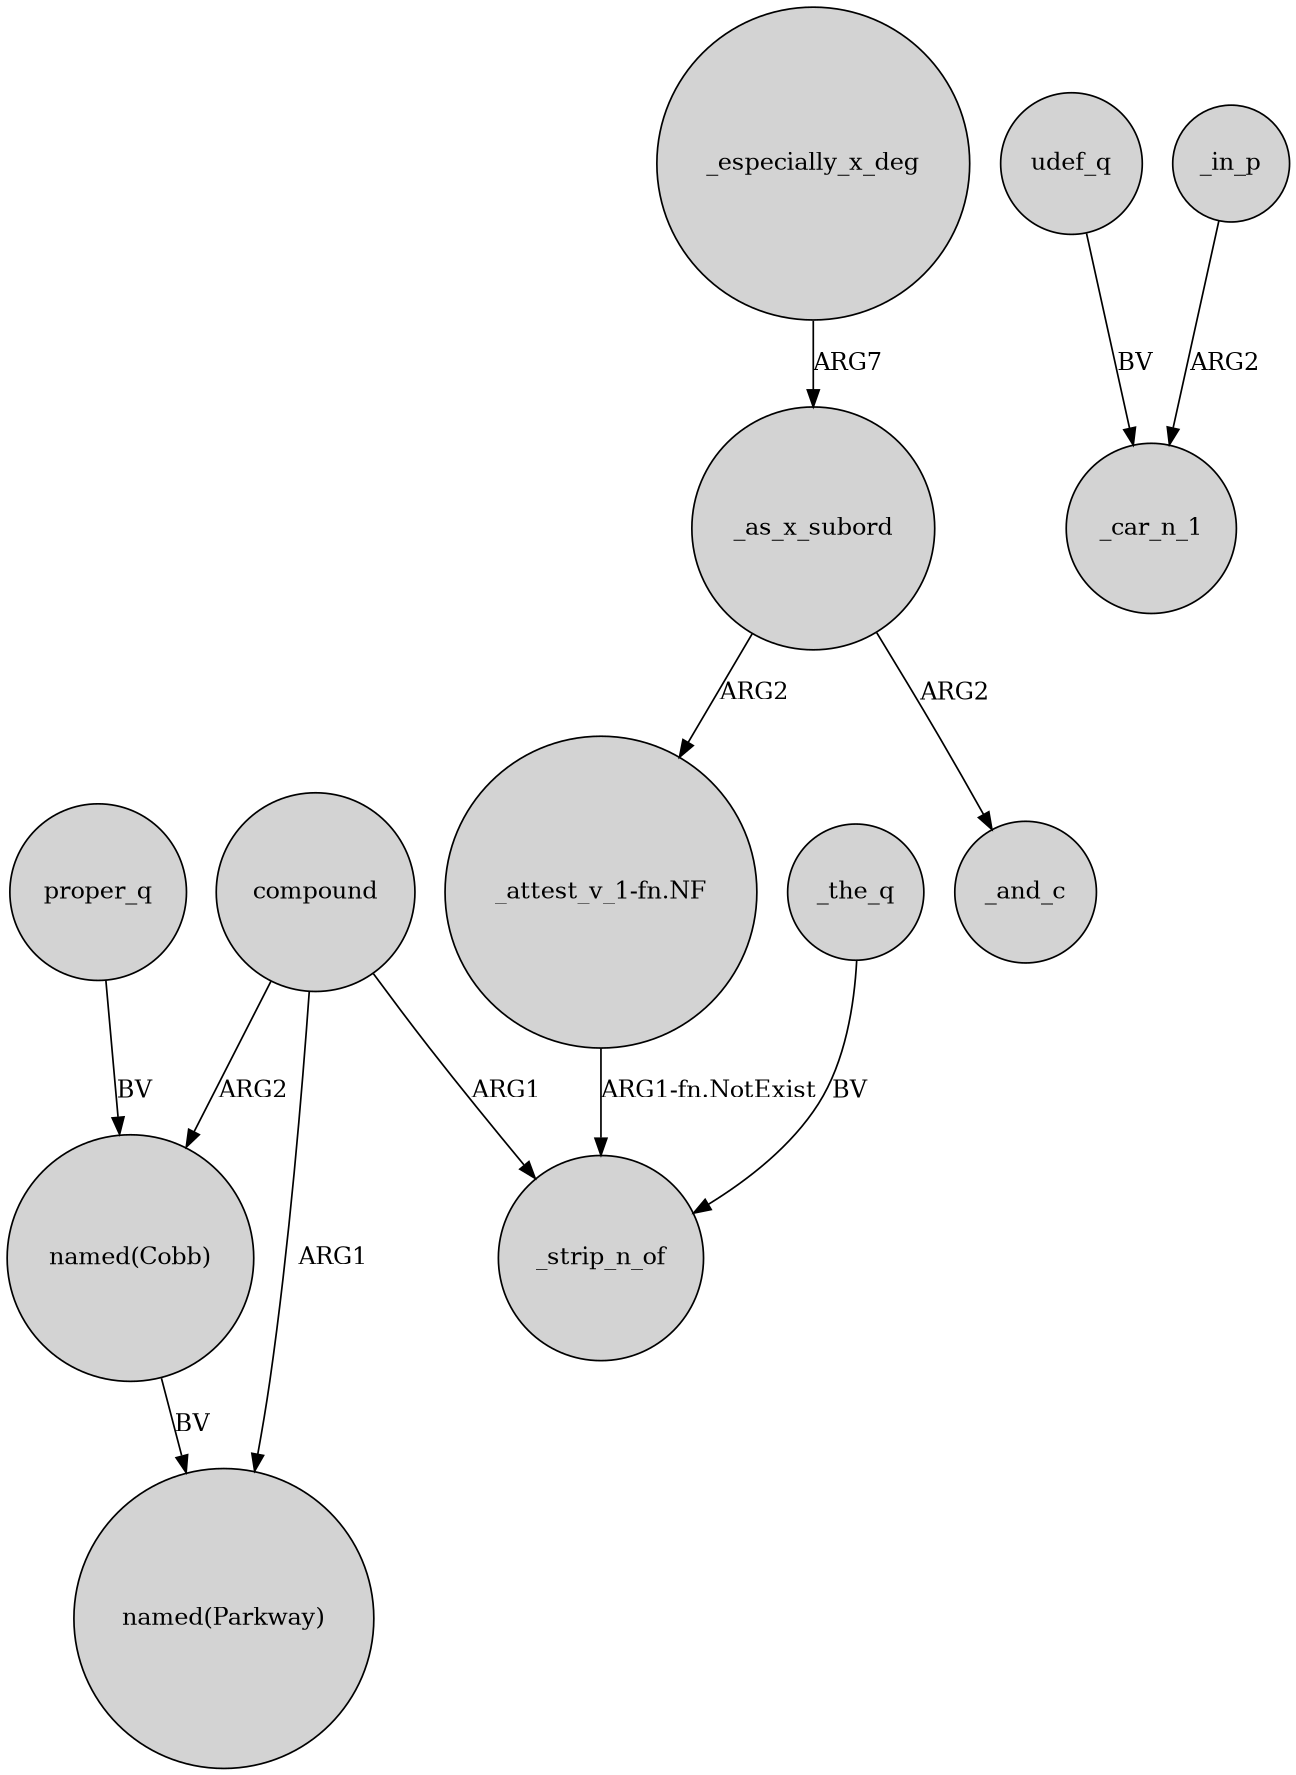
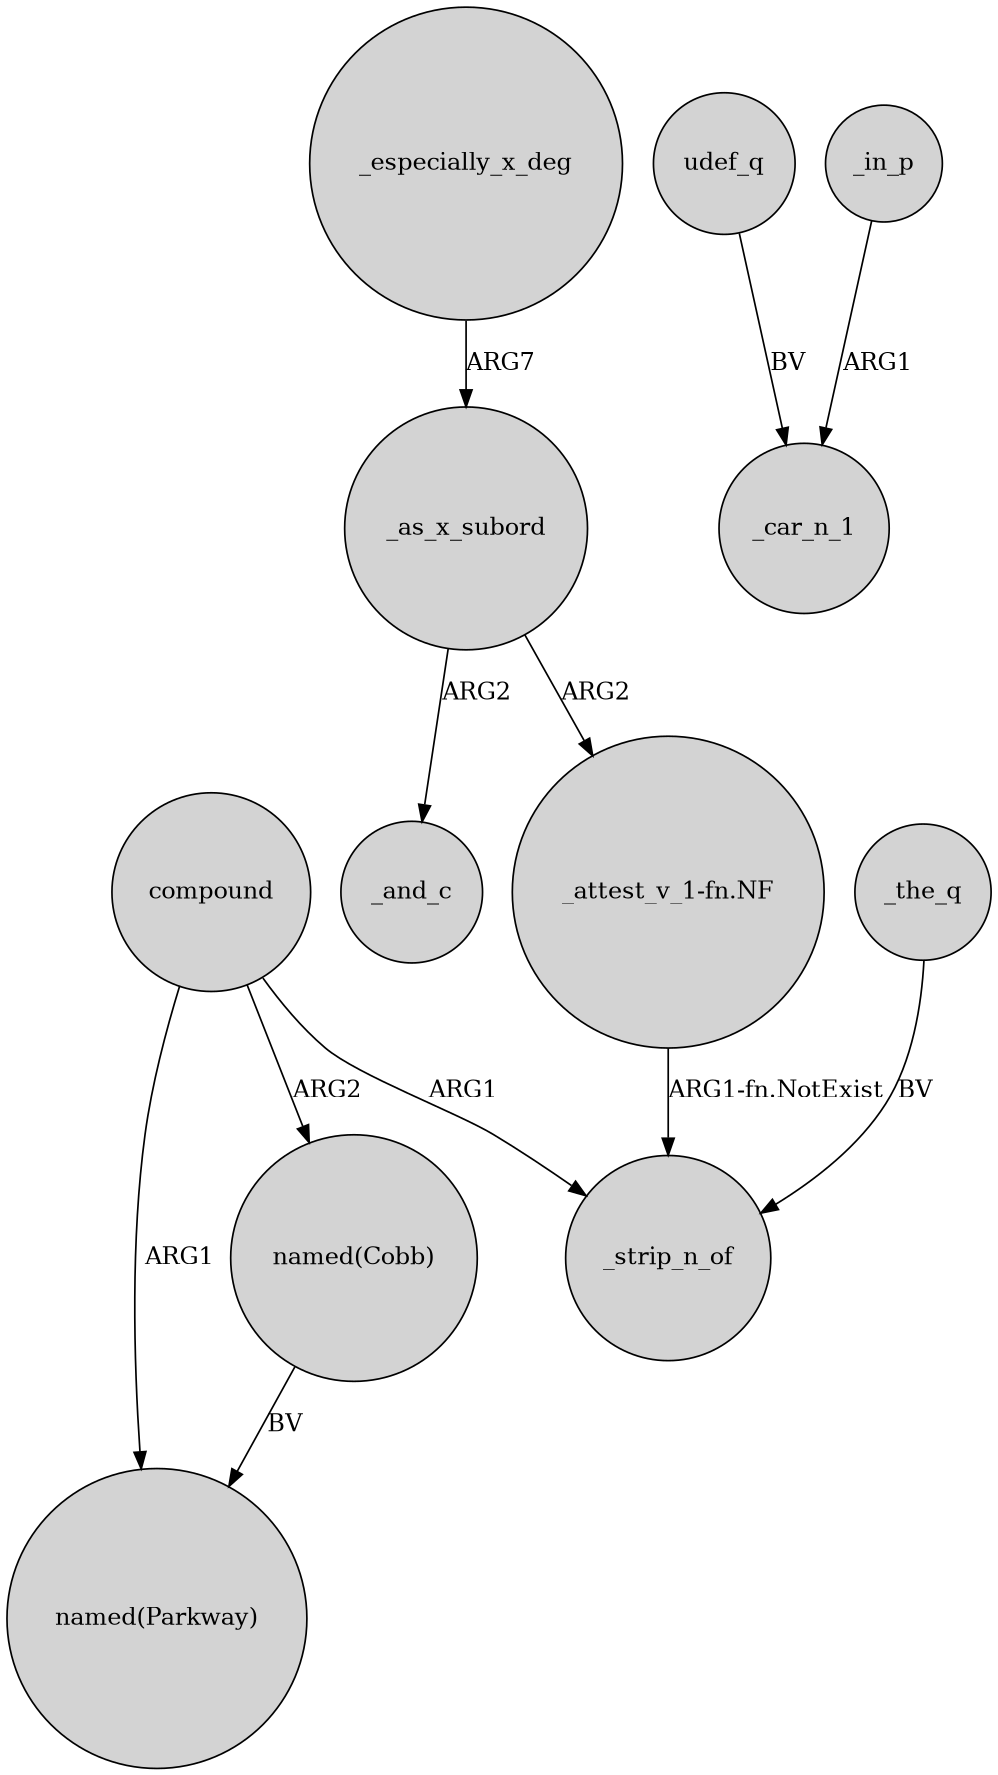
edge "_in_p" -> "_car_n_1": label "ARG2" -> "ARG1"
node "proper_q": removed
